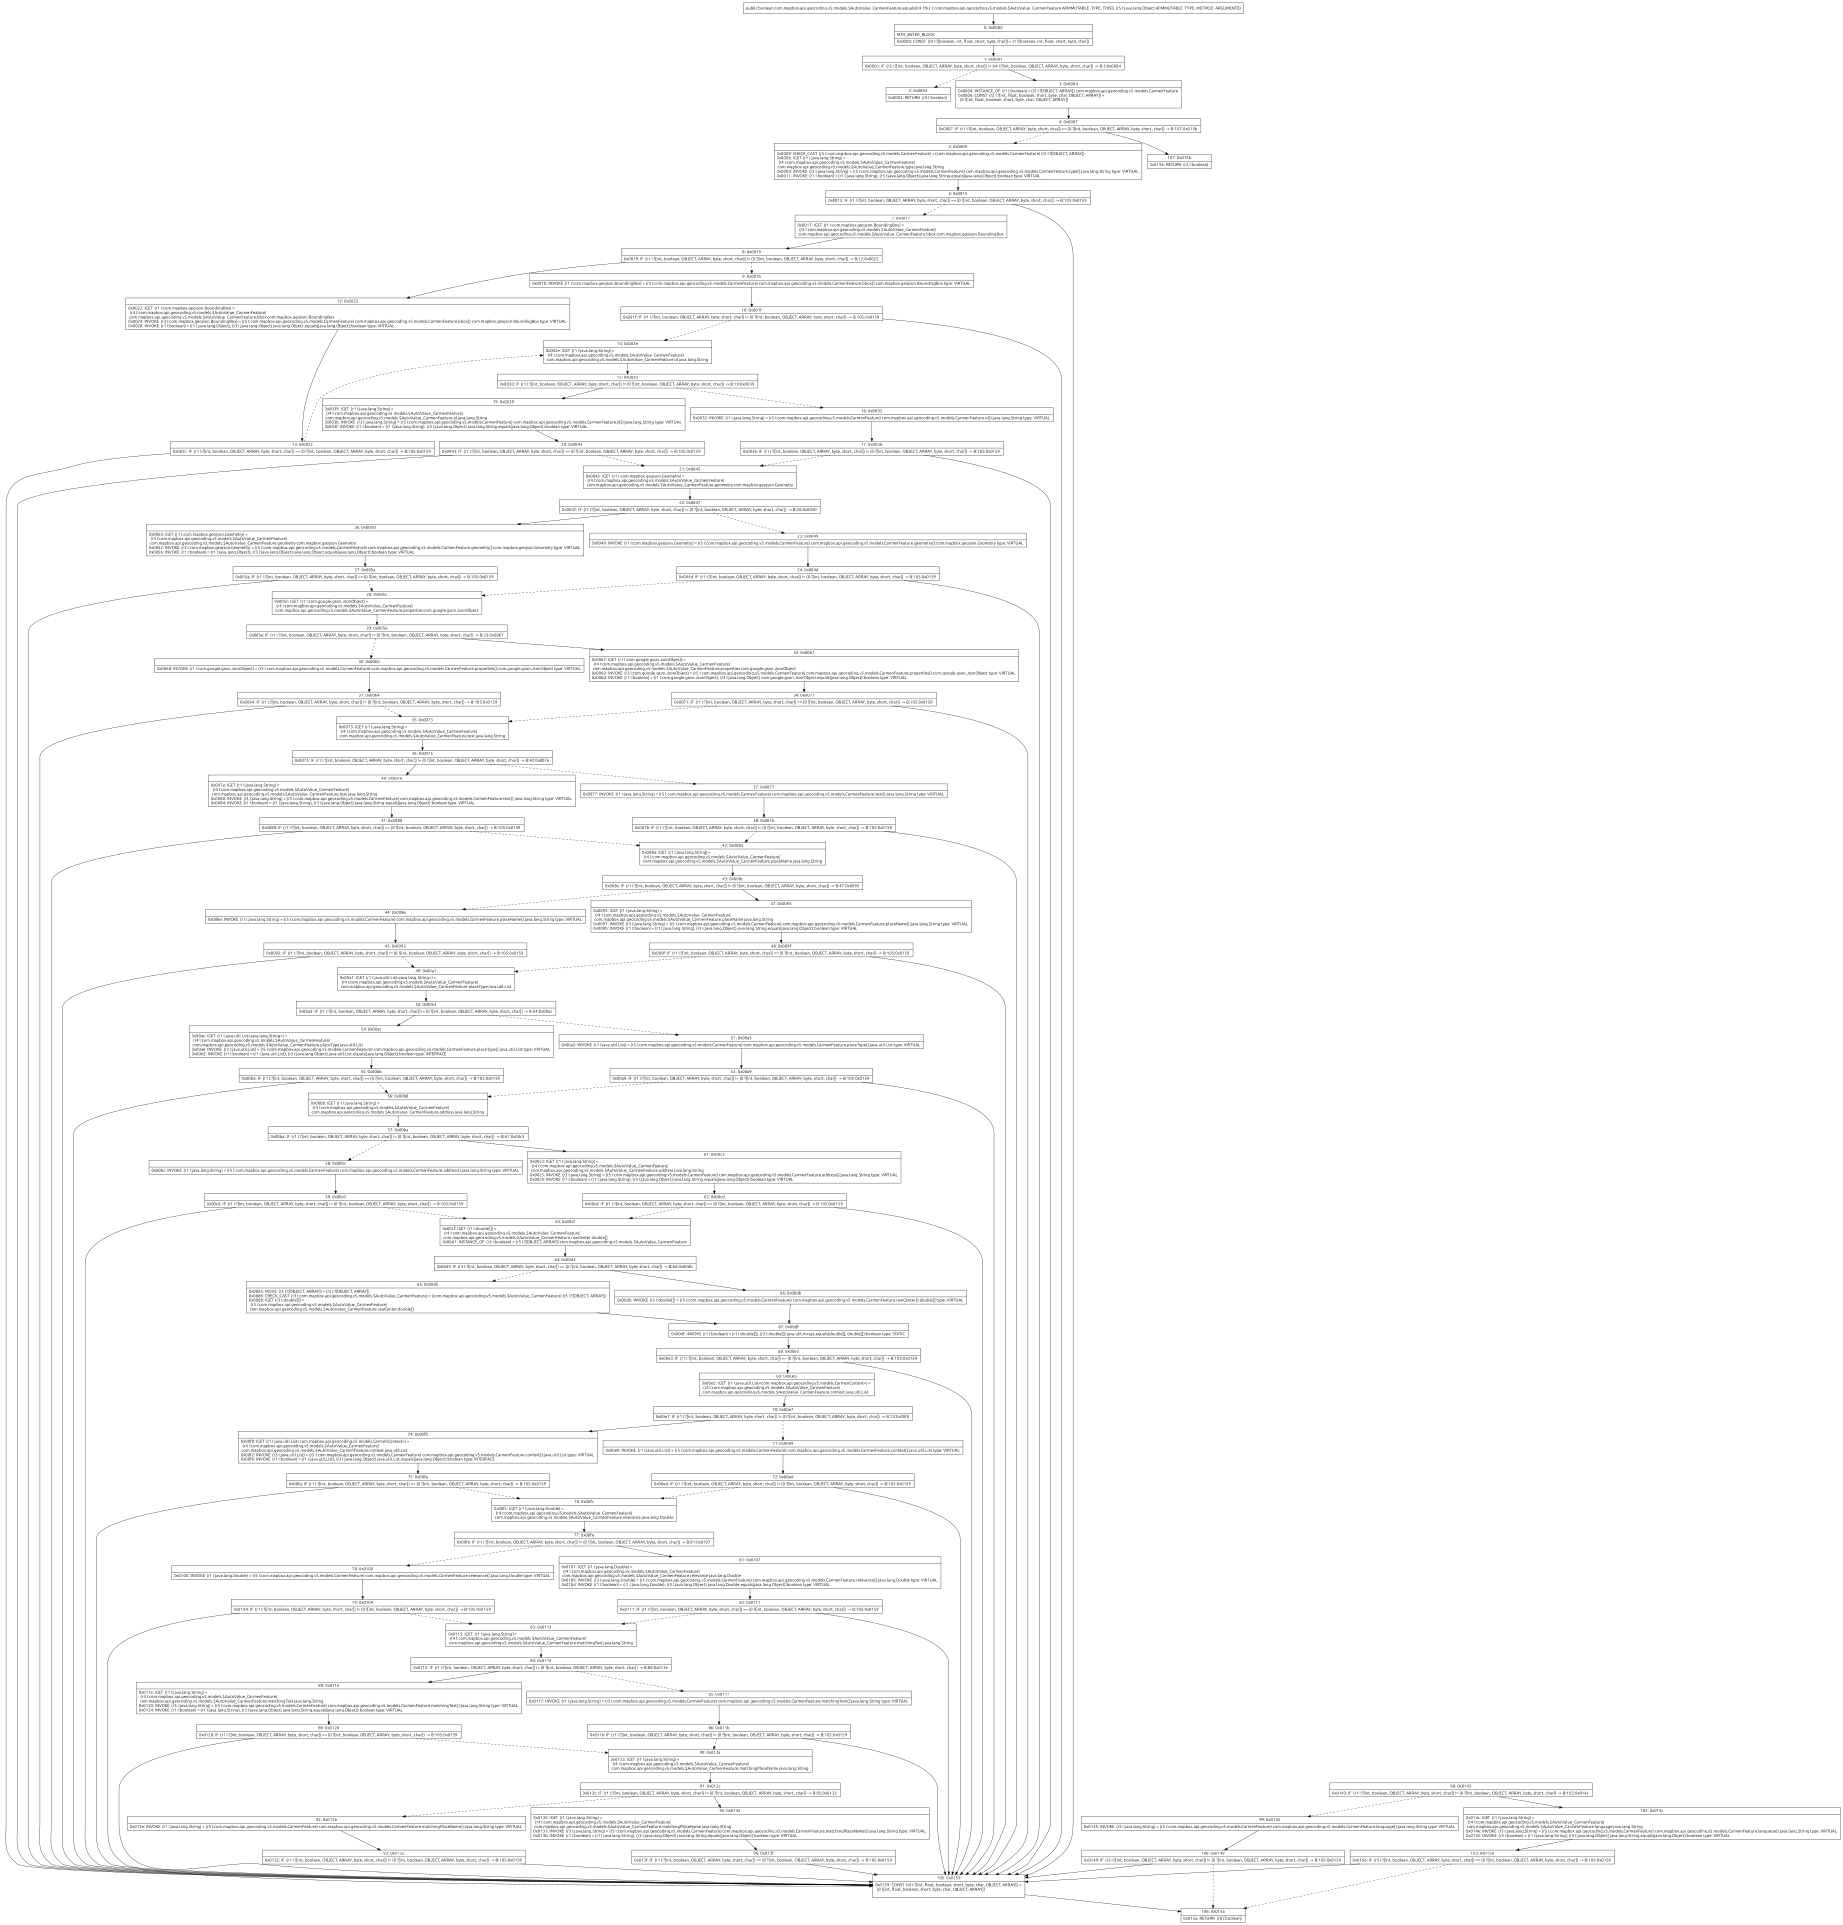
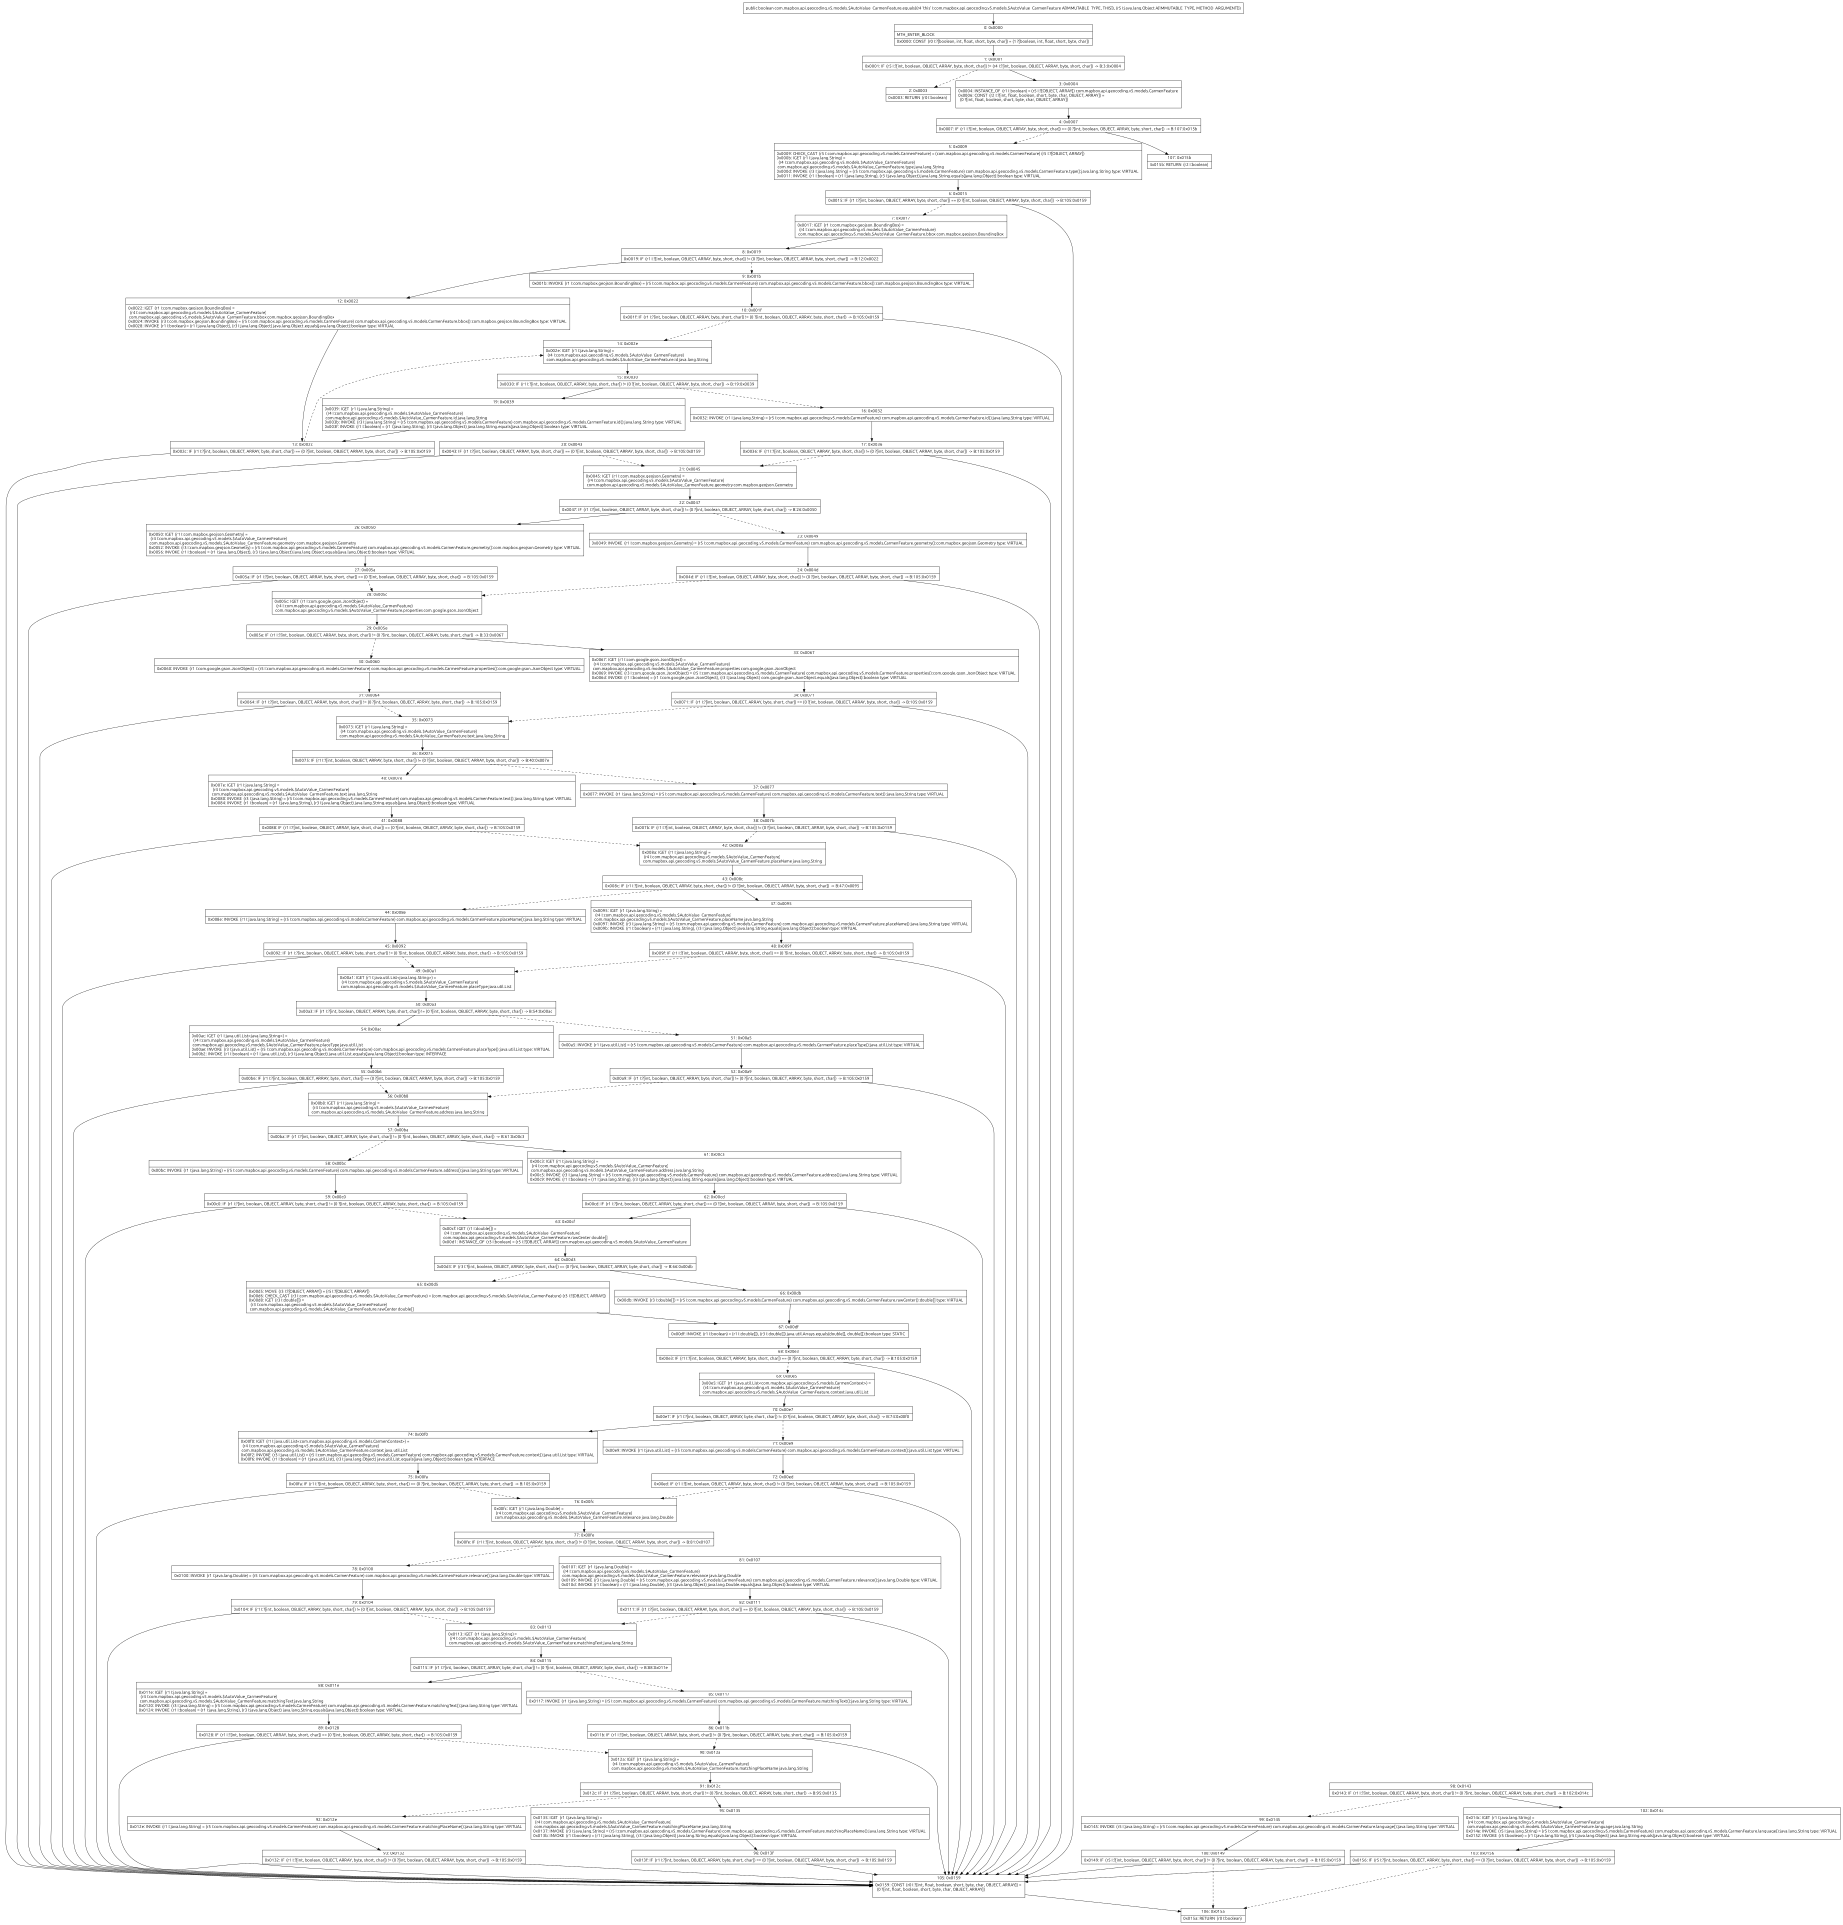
edge "19: 0x0039" -> "20: 0x0043": now "19: 0x0039" -> "13: 0x002c"
edge "62: 0x00cd" -> "63: 0x00cf": style dashed -> solid
